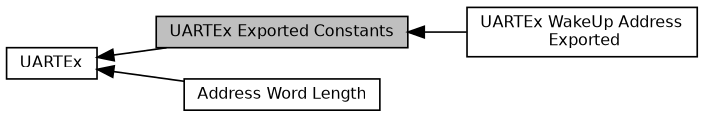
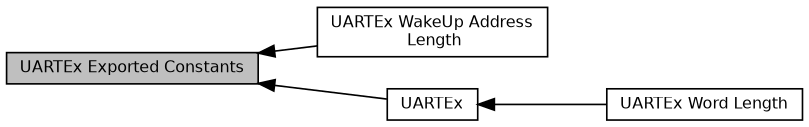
node "UARTEx WakeUp Address Exported": label "UARTEx WakeUp Address Exported" -> "UARTEx WakeUp Address Length"
edge "UARTEx Exported Constants" -> "UARTEx": reversed
node "Address Word Length": label "Address Word Length" -> "UARTEx Word Length"
